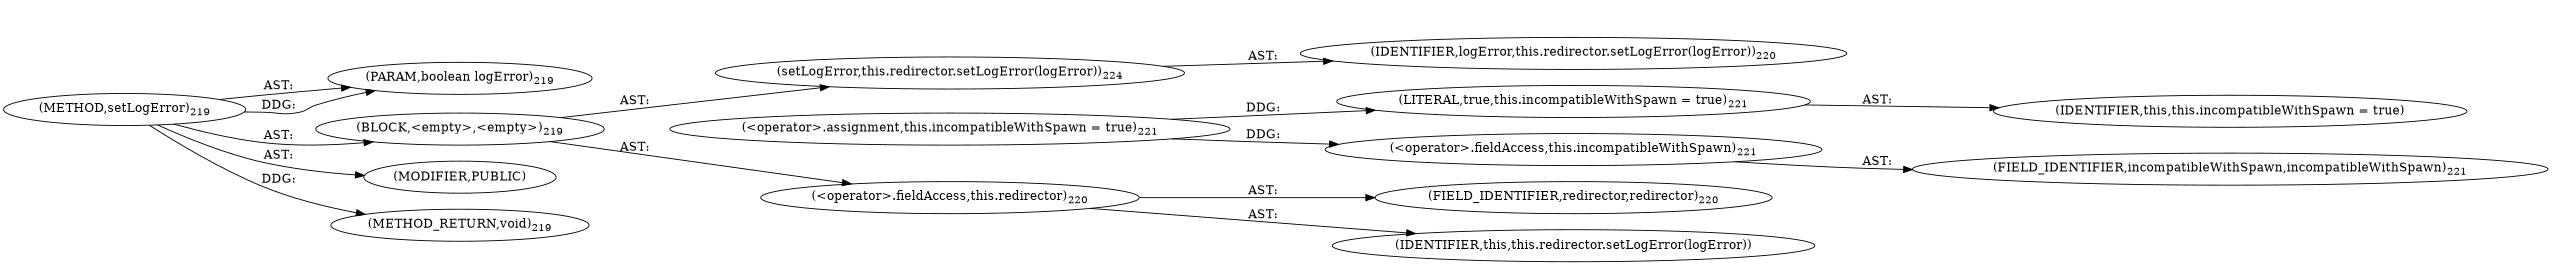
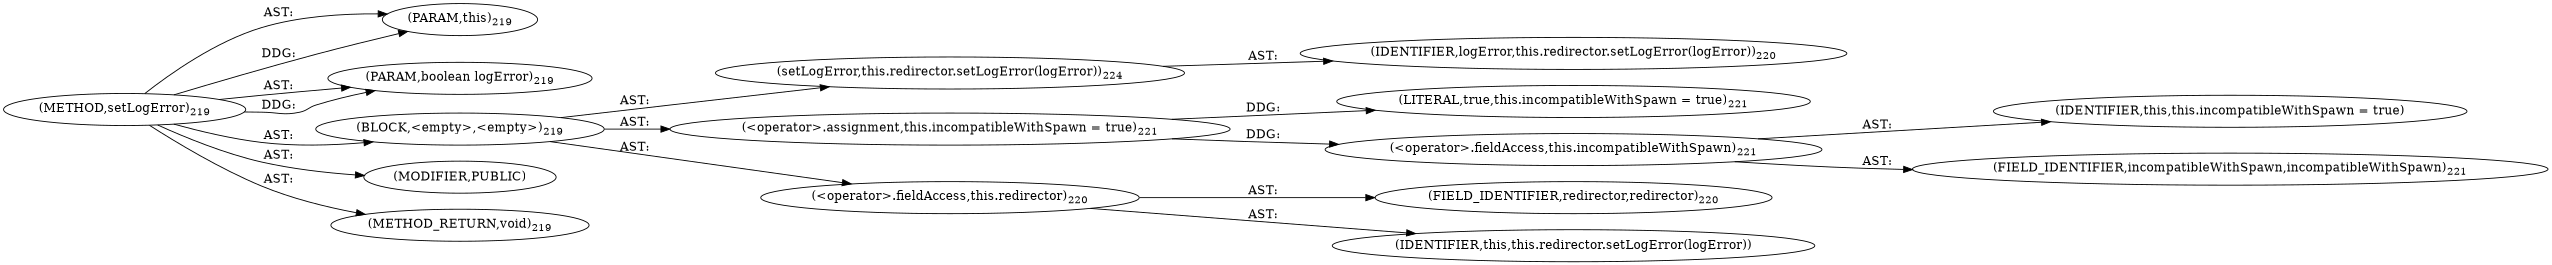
node "(PARAM,this)": added
edge "(LITERAL,true,this.incompatibleWithSpawn = true)" -> "(IDENTIFIER,this,this.incompatibleWithSpawn = true)": now "(<operator>.fieldAccess,this.incompatibleWithSpawn)" -> "(IDENTIFIER,this,this.incompatibleWithSpawn = true)"
edge "(BLOCK,<empty>,<empty>)" -> "(<operator>.assignment,this.incompatibleWithSpawn = true)": added, label "AST:"
edge "(METHOD,setLogError)" -> "(METHOD_RETURN,void)": label "DDG: " -> "AST: "
